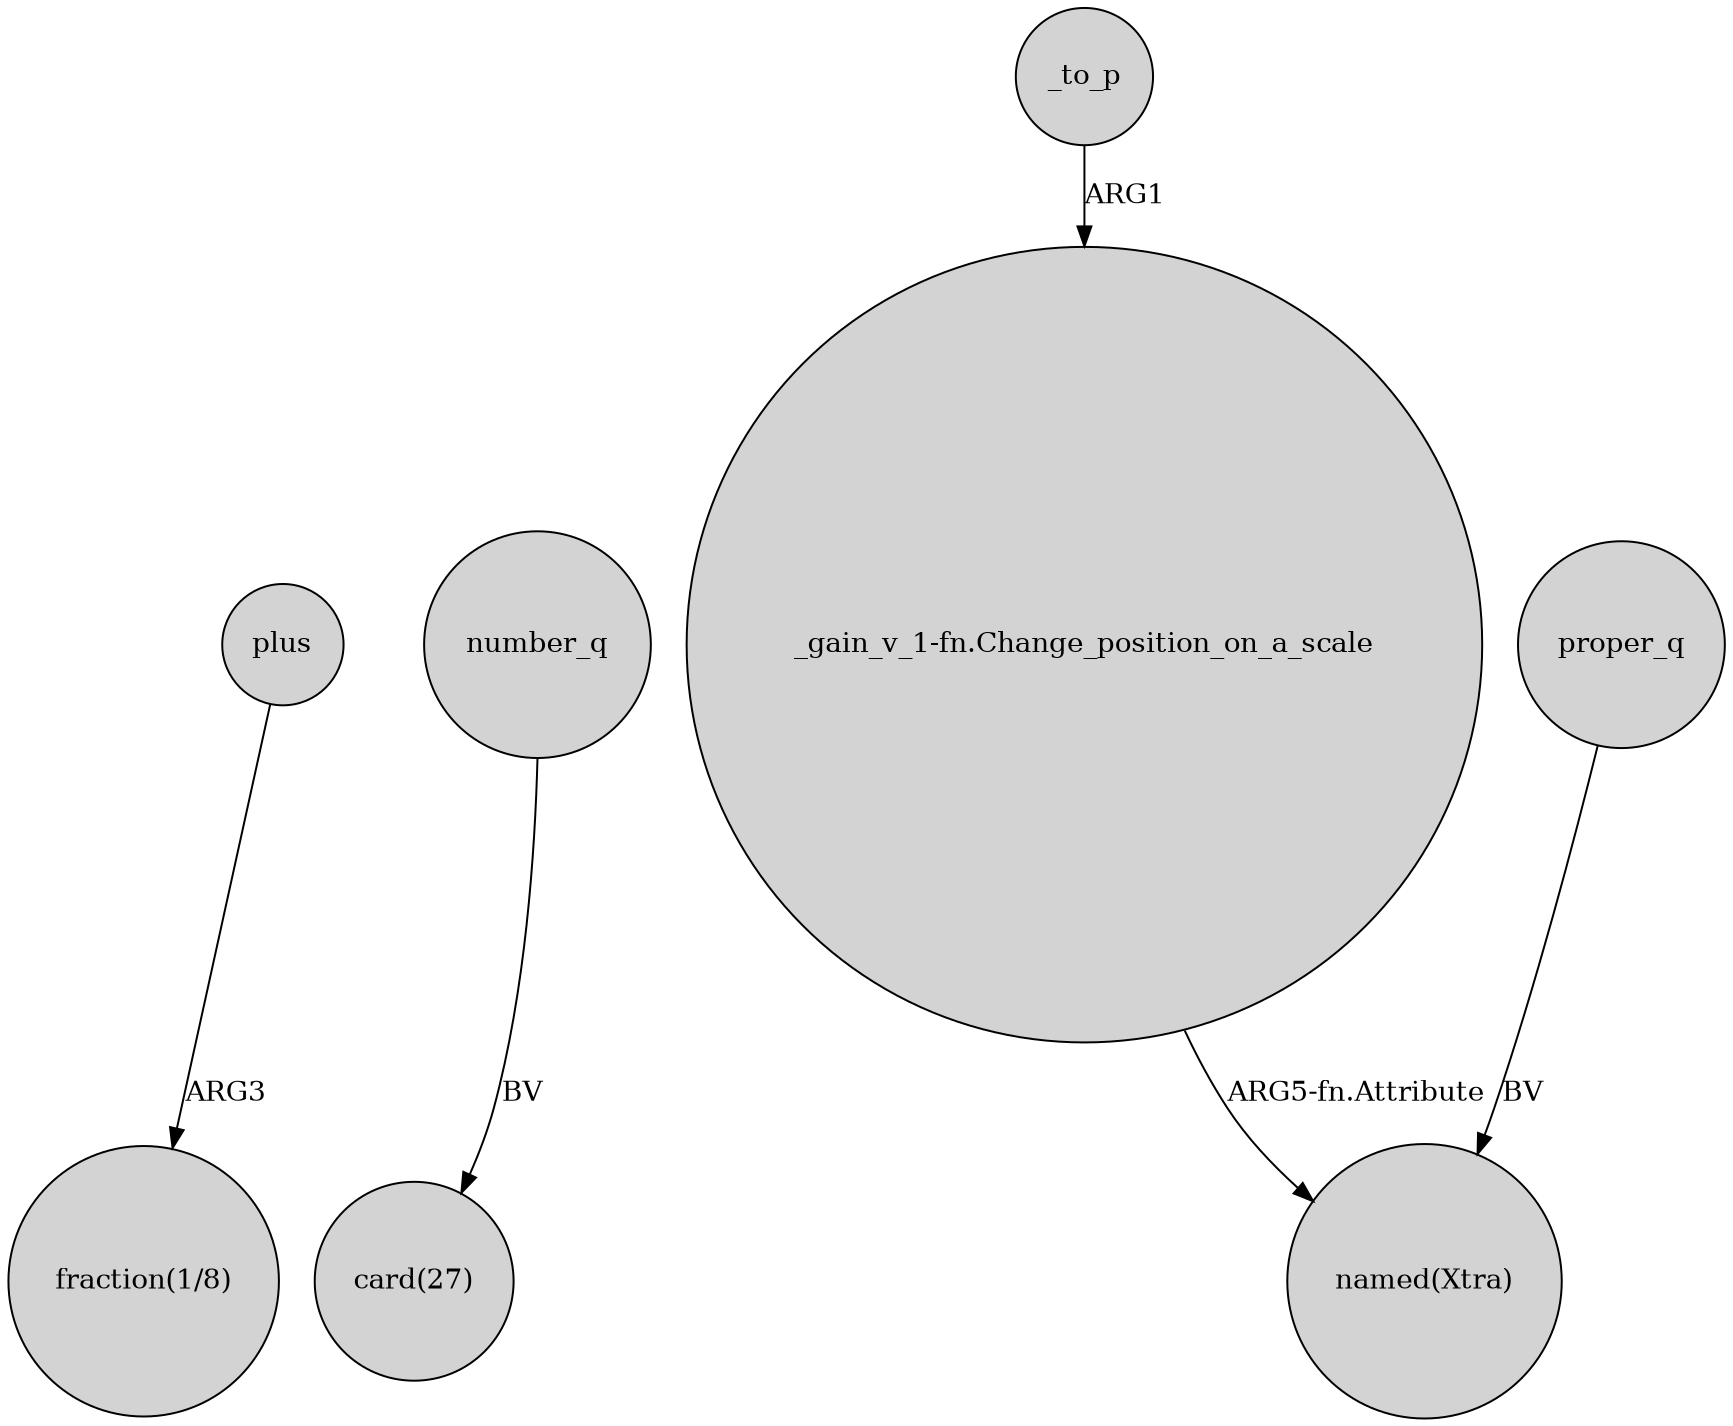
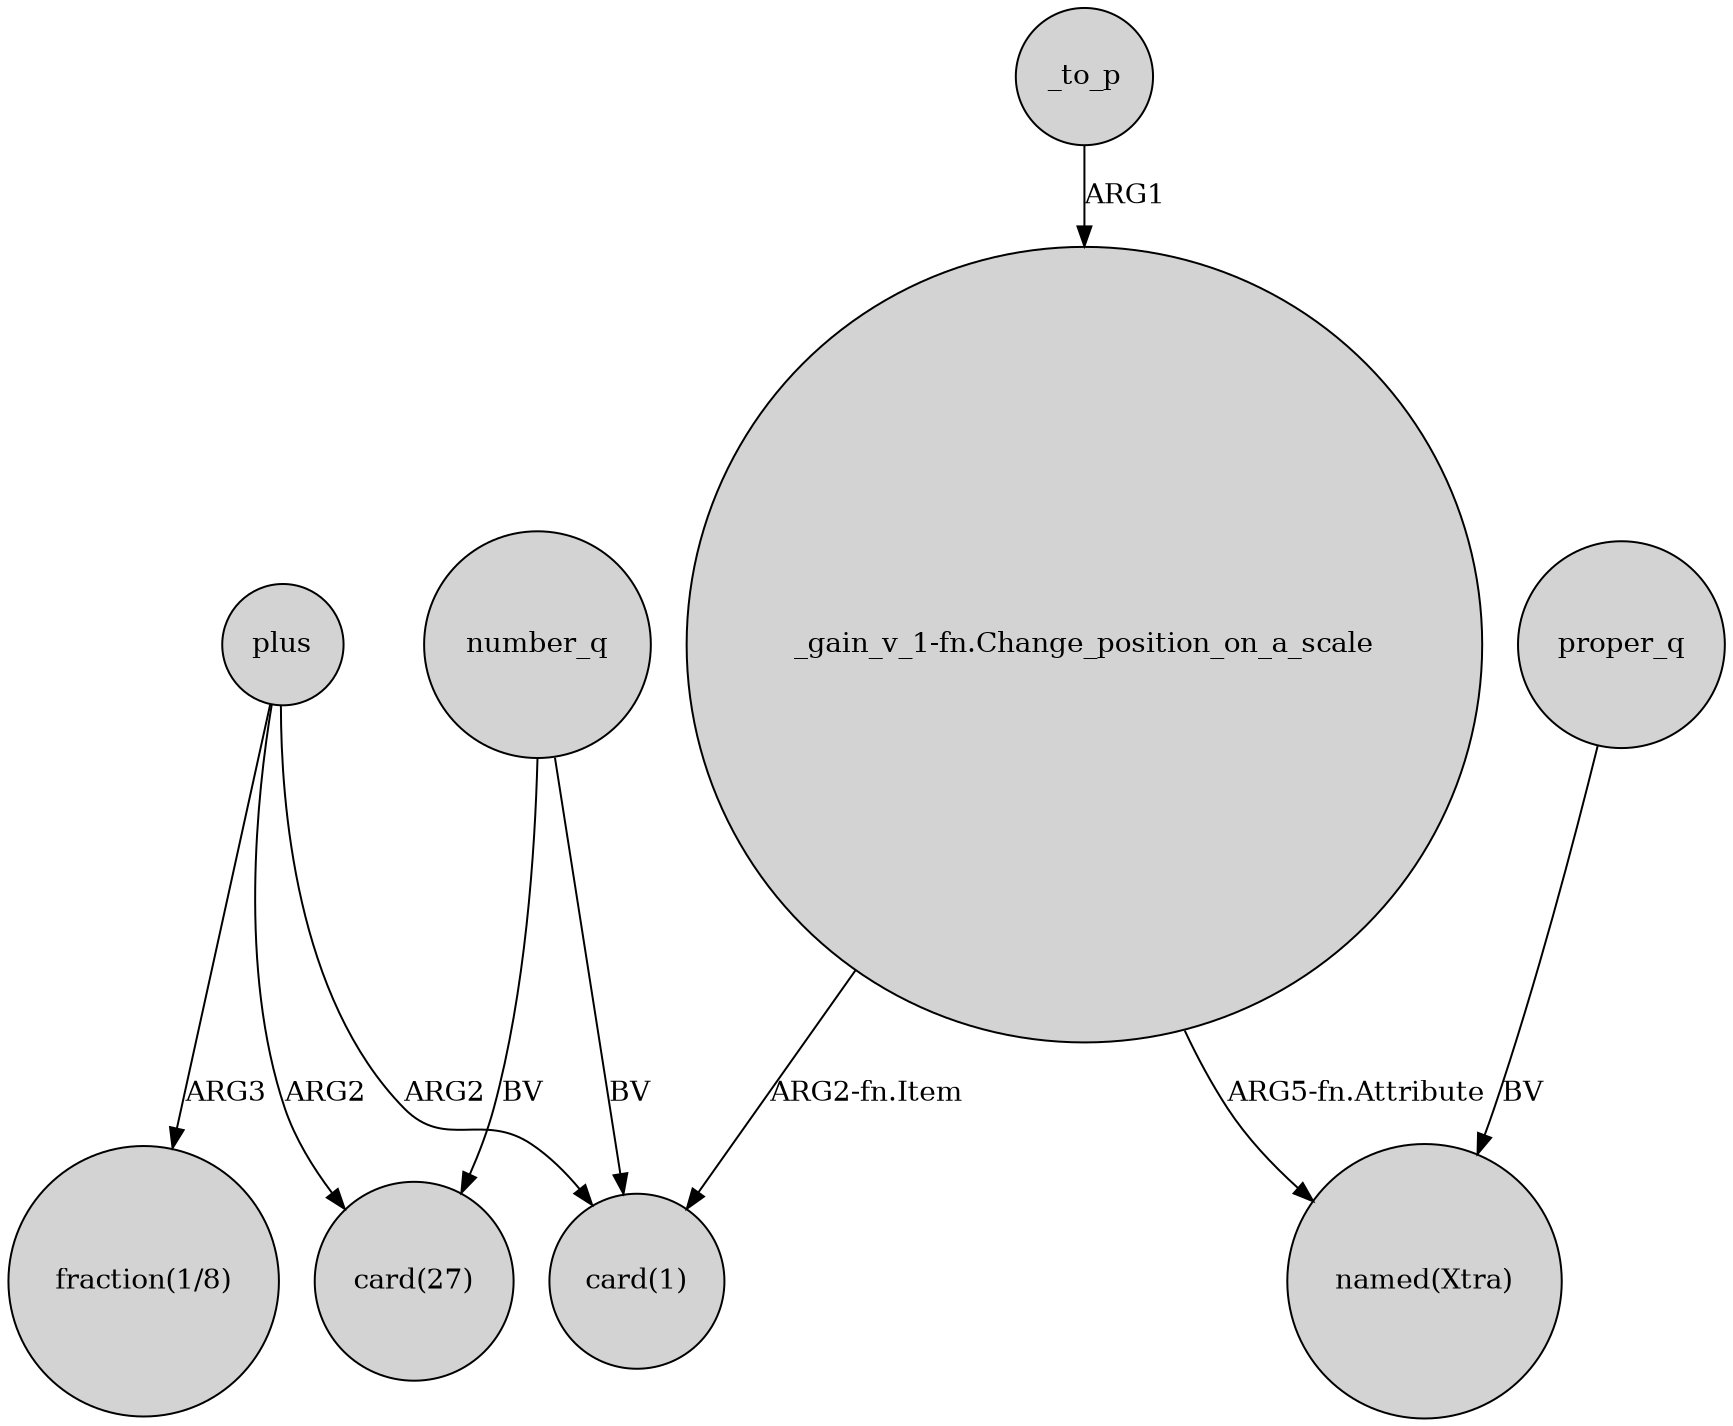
edge "plus" -> "card(27)": added, label "ARG2"
node "card(1)": added
